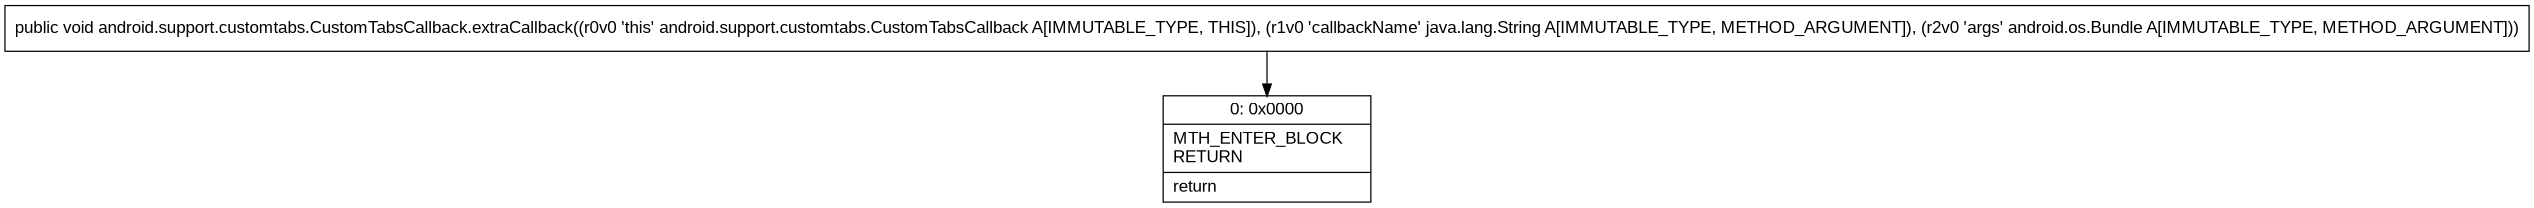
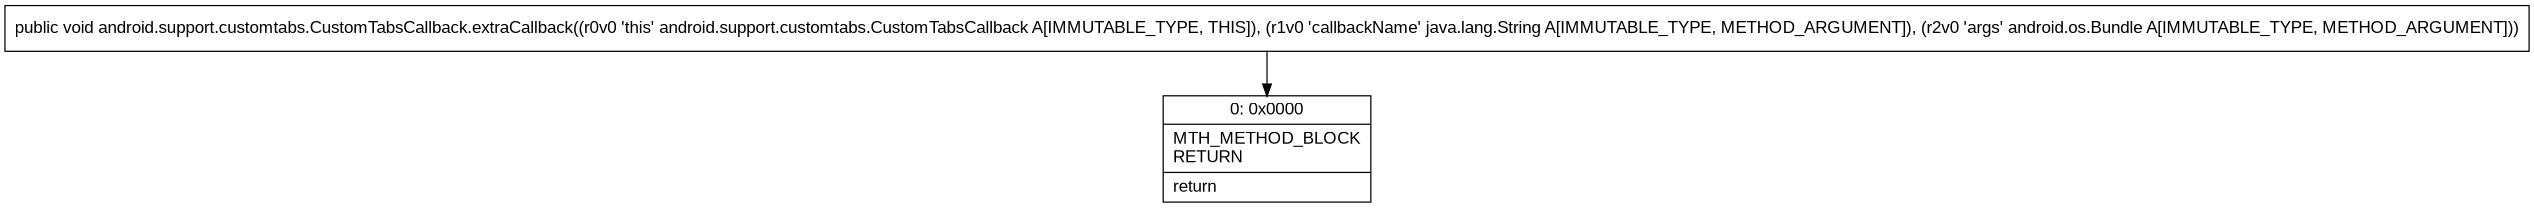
node "0: 0x0000": text "MTH_ENTER_BLOCK" -> "MTH_METHOD_BLOCK"
